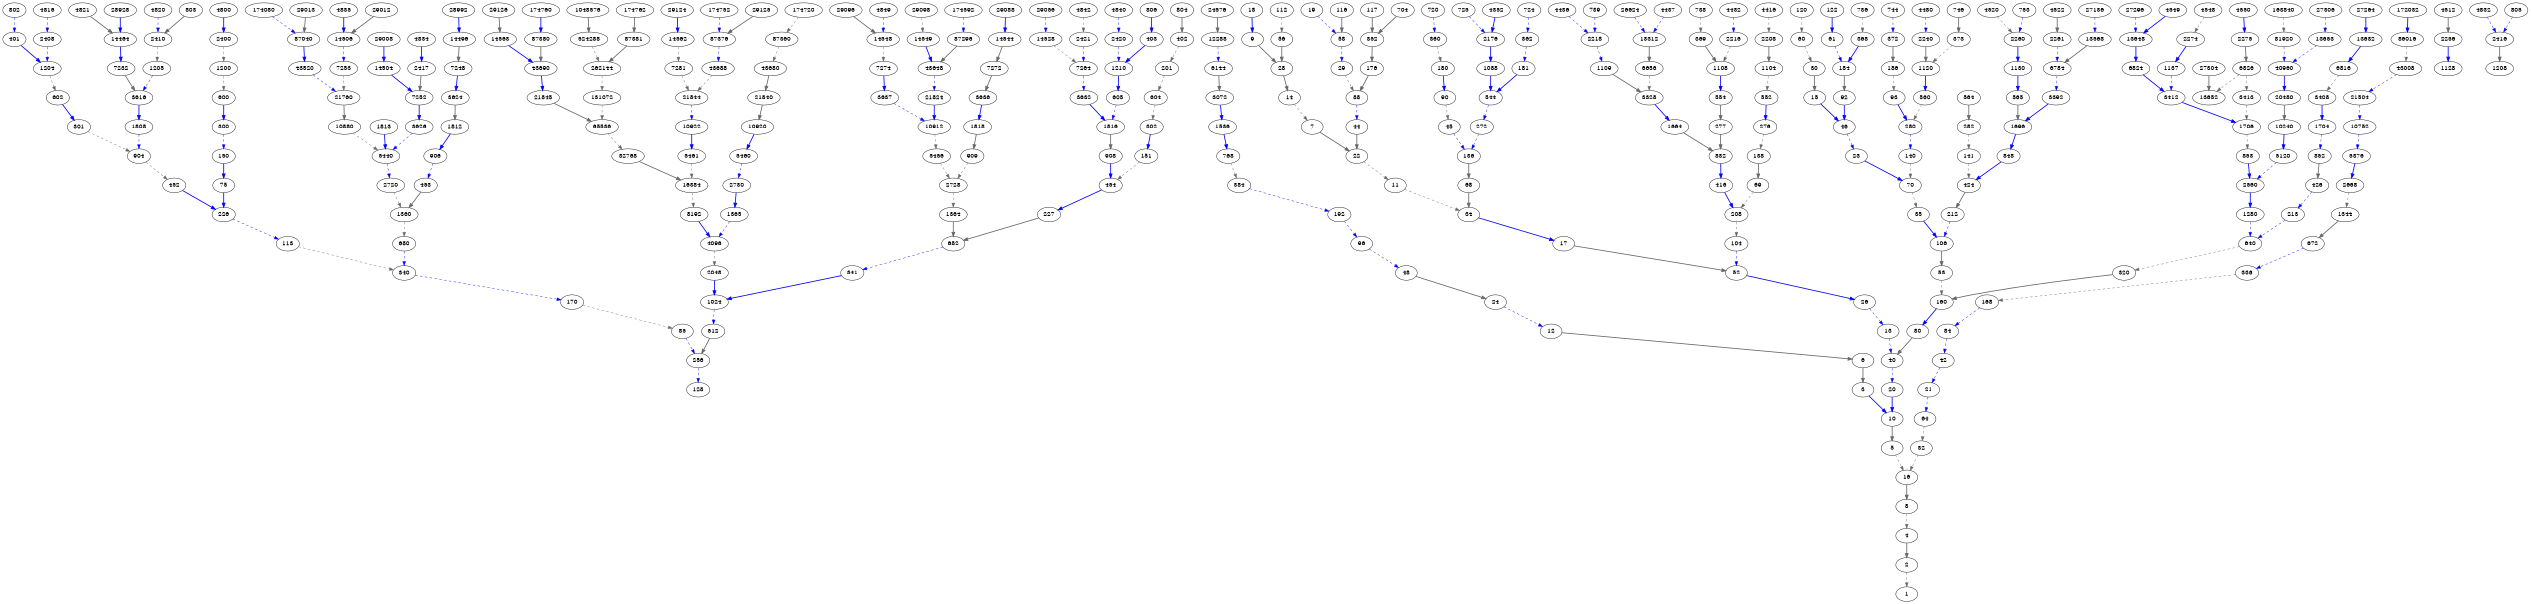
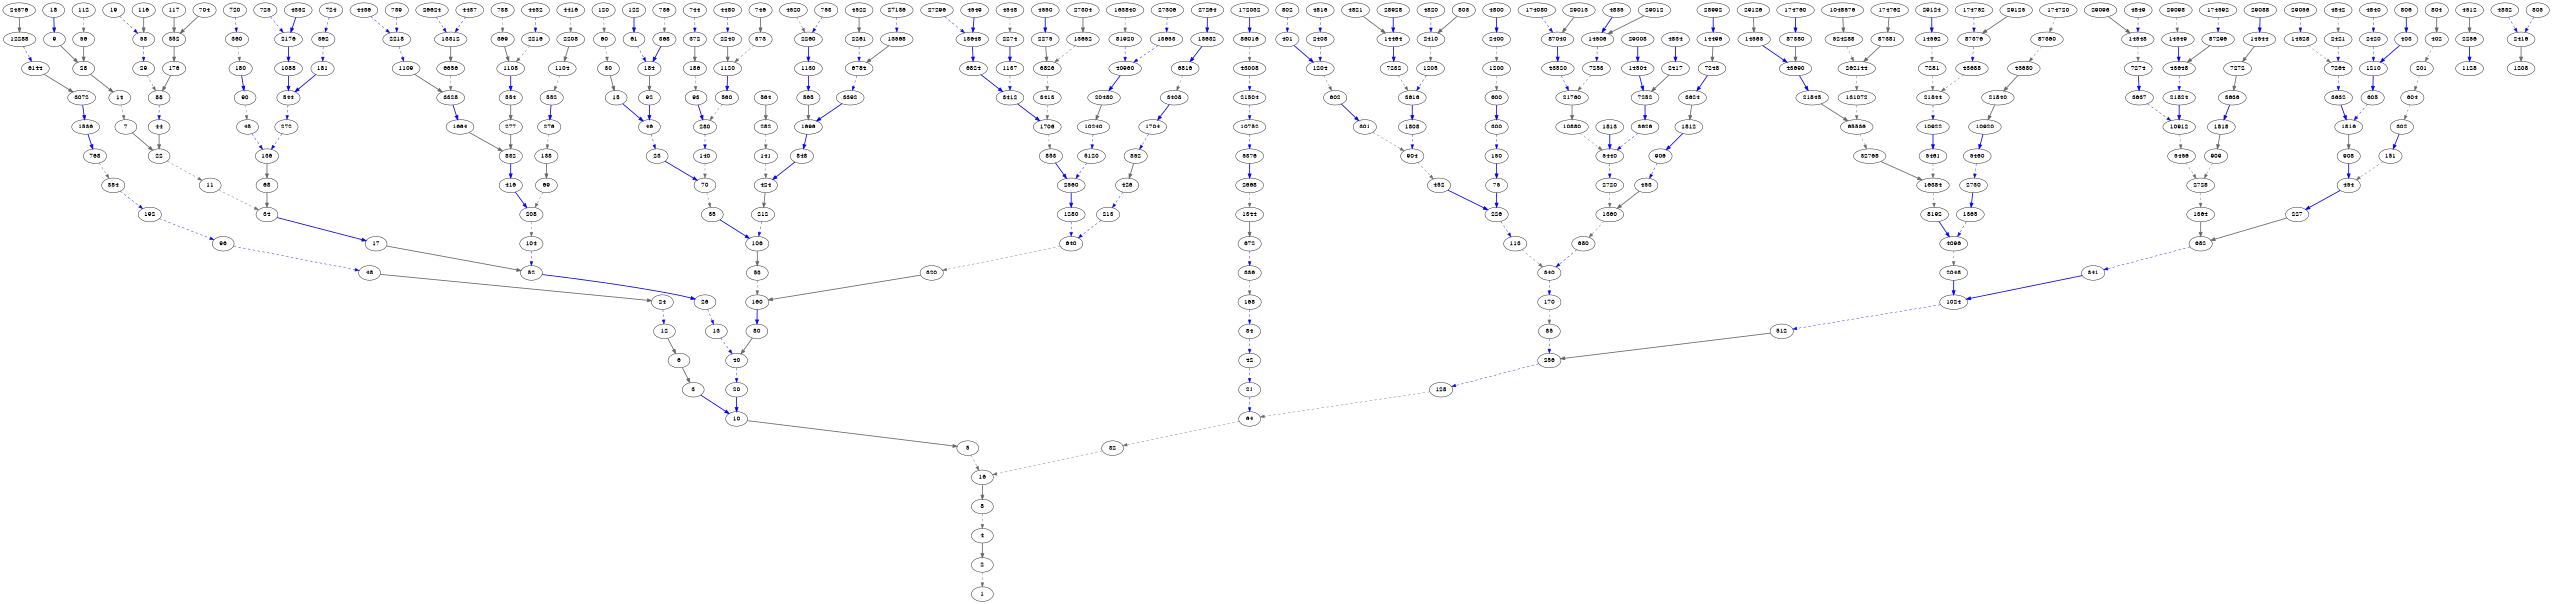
edge "7232" -> "3616": style bold -> dashed
edge "6826" -> "13652": reversed
edge "10240" -> "5120": style bold -> dashed
edge "128" -> "64": added
